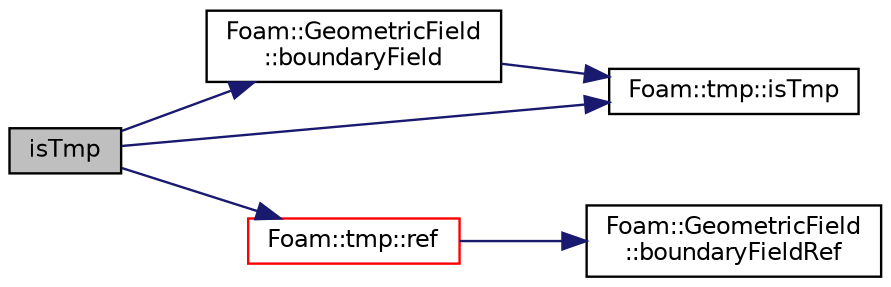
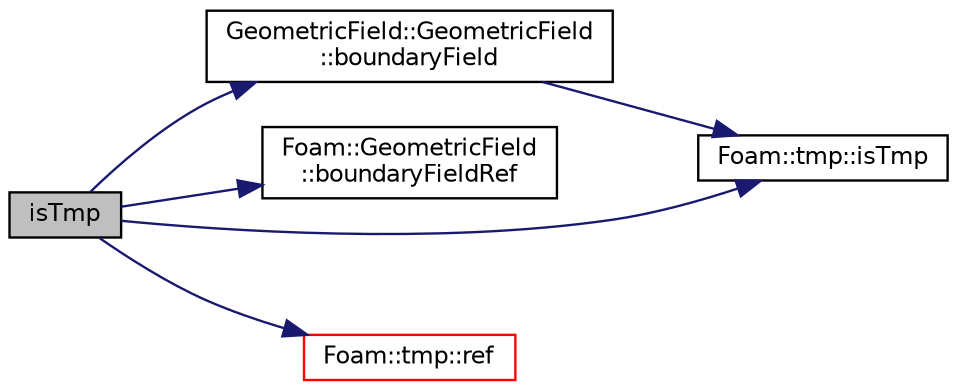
node "Foam::GeometricField ::boundaryField": label "Foam::GeometricField ::boundaryField" -> "GeometricField::GeometricField ::boundaryField"
edge "Foam::tmp::ref" -> "Foam::GeometricField ::boundaryFieldRef": now "isTmp" -> "Foam::GeometricField ::boundaryFieldRef"
